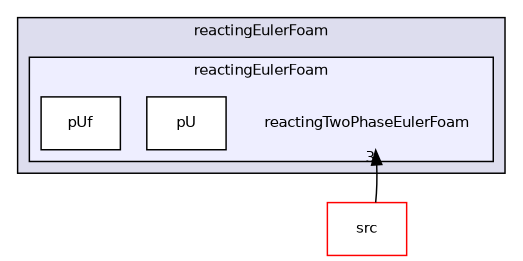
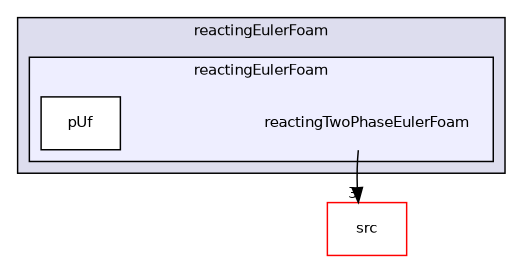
node "pU": removed
edge "src" -> "reactingTwoPhaseEulerFoam": reversed
